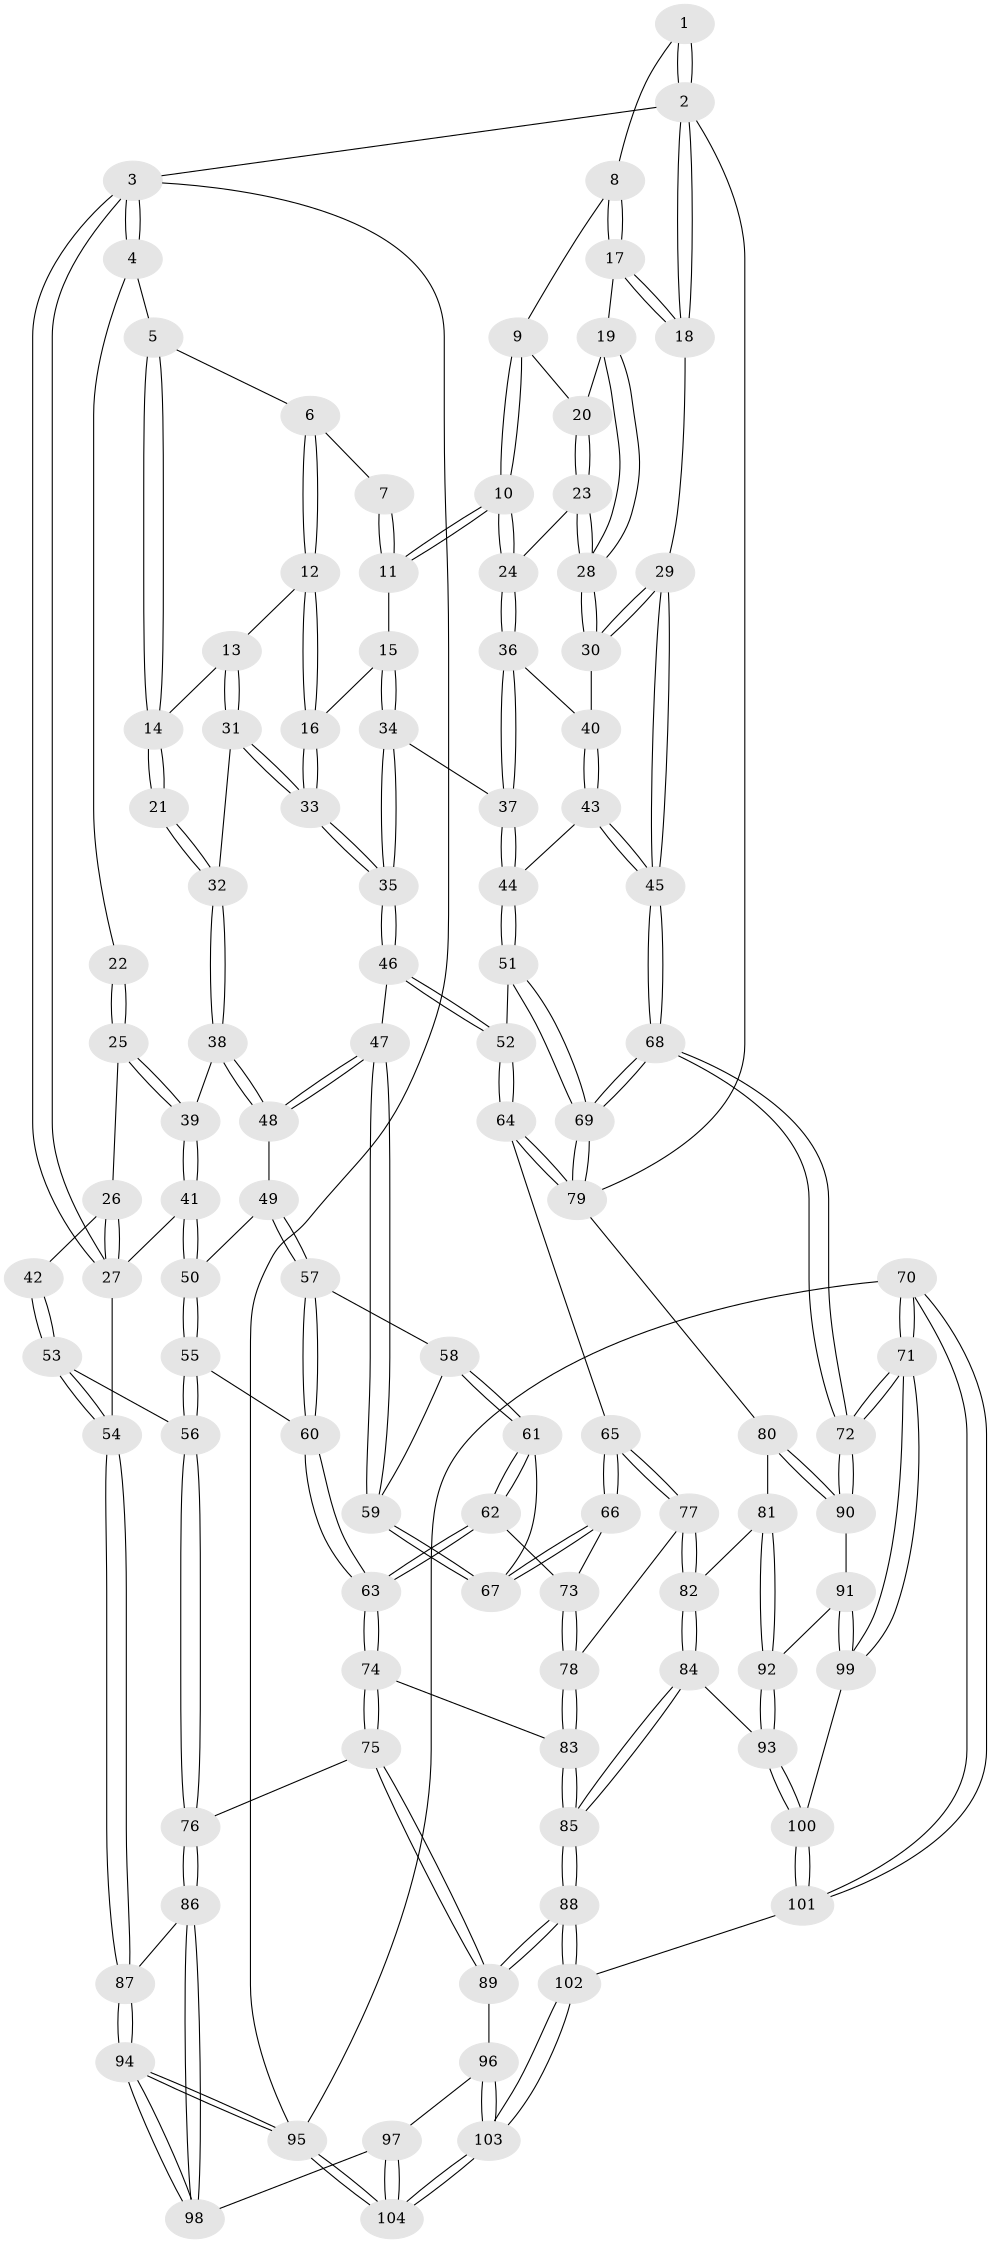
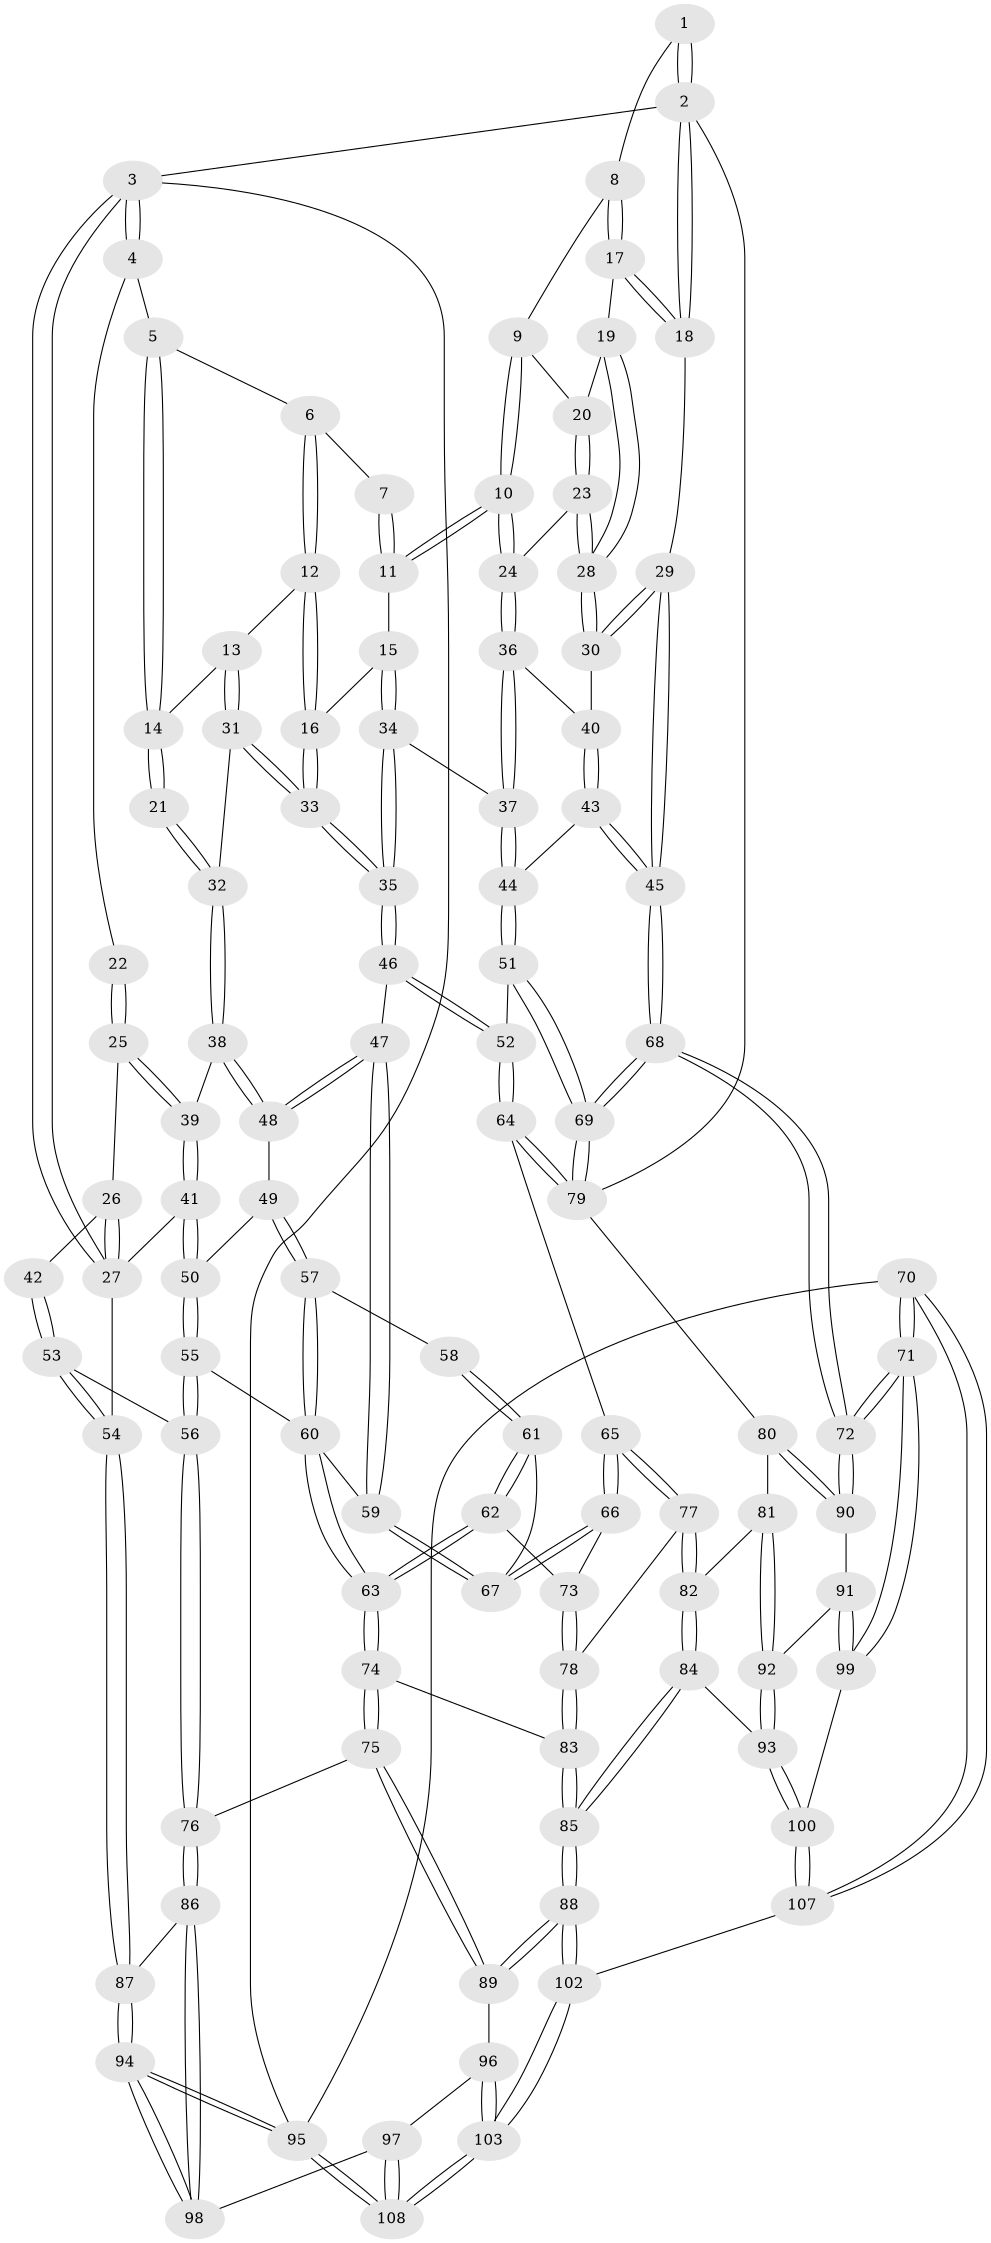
edge "58" -- "59": now "60" -- "59"
node "101": label "101" -> "107"
node "104": label "104" -> "108"
